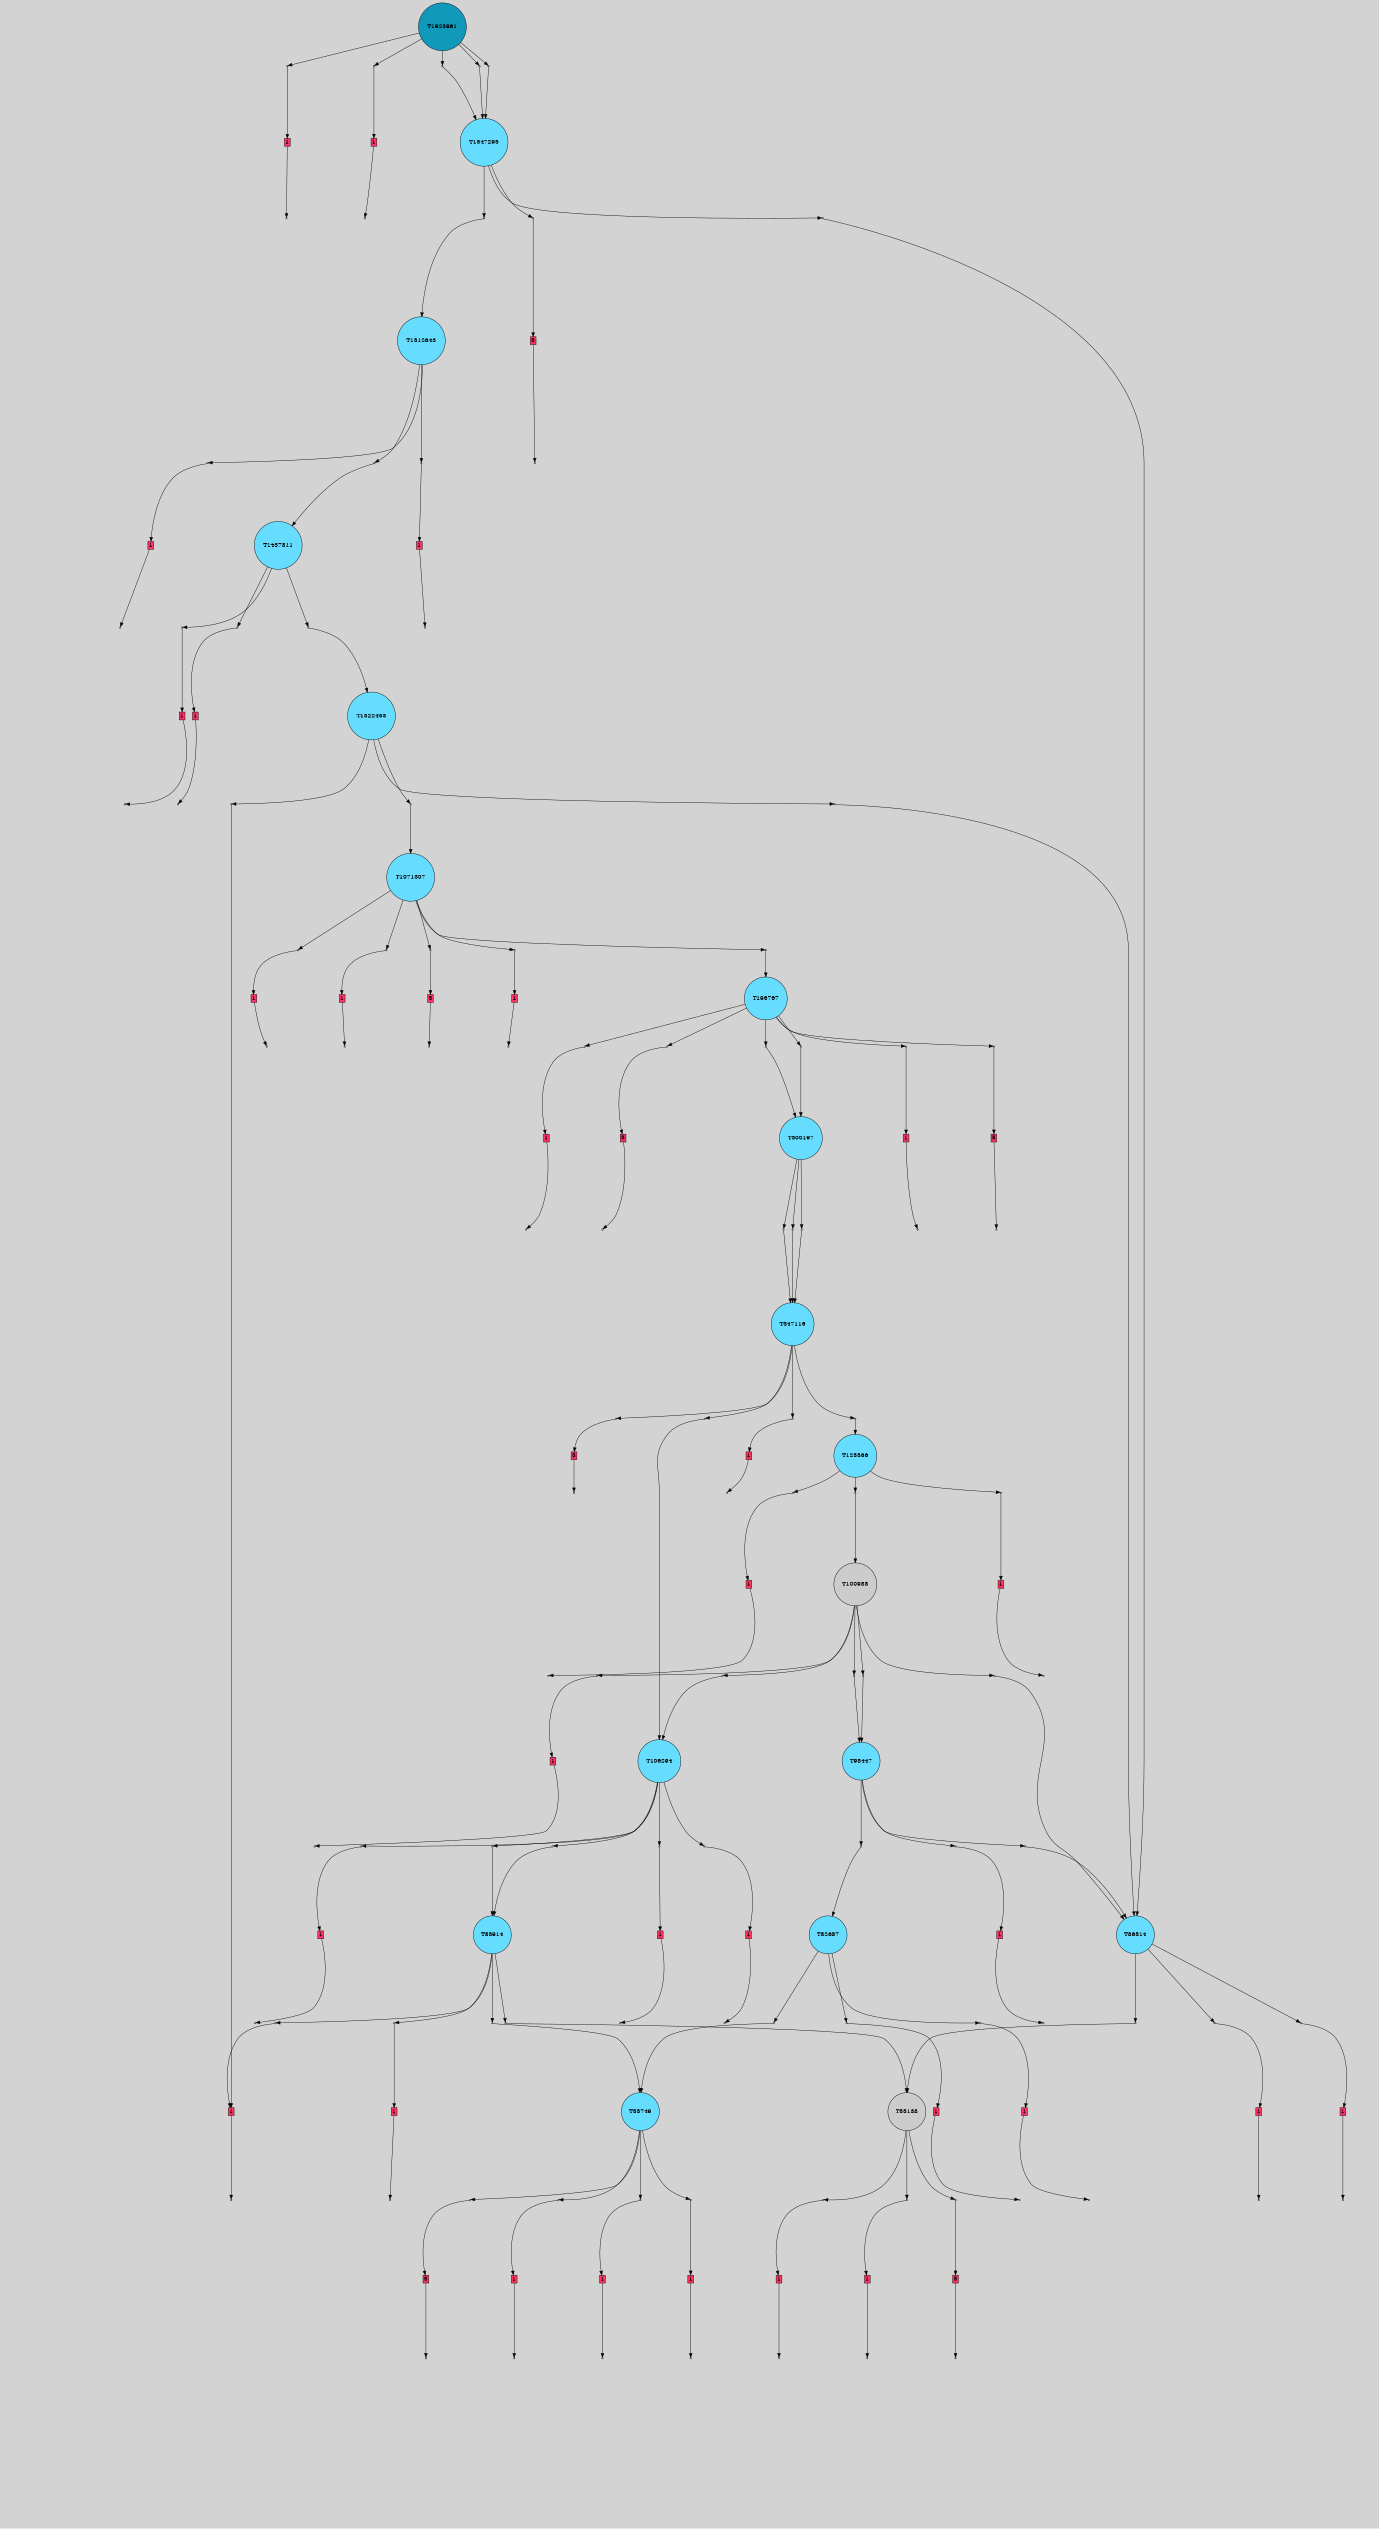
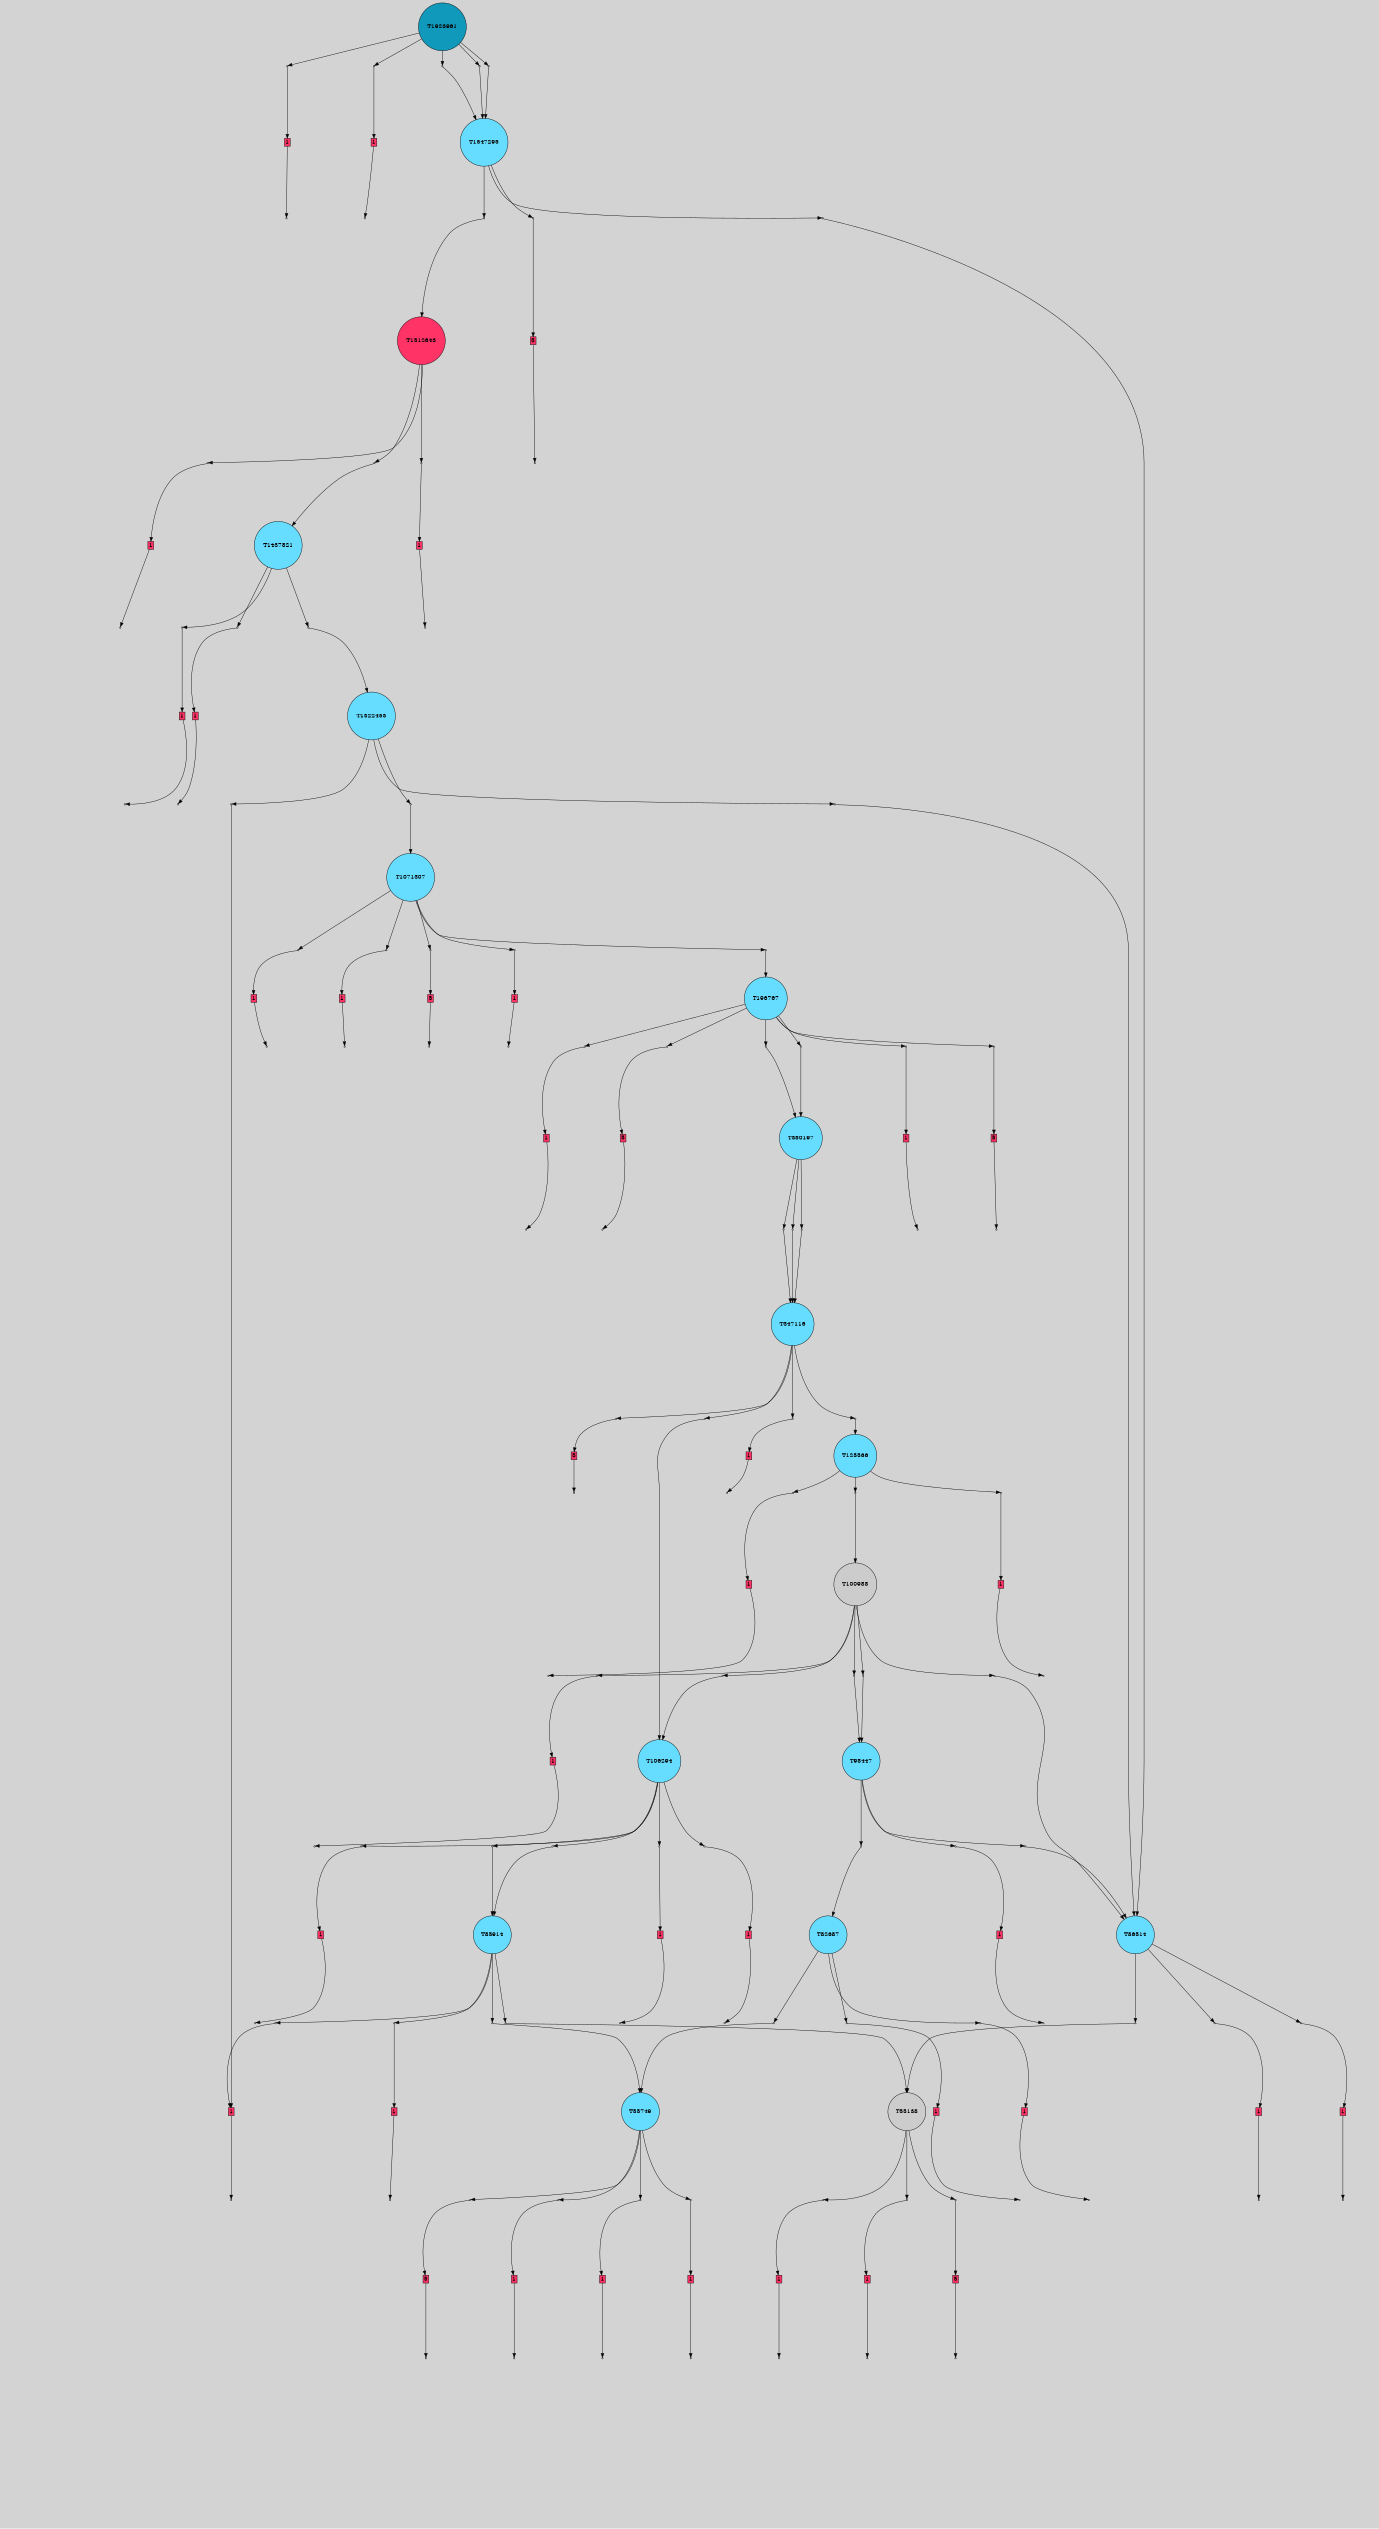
node "T1512643": fillcolor #66ddff -> #ff3366
node "T1437811": label "T1437811" -> "T1437821"
node "T300197": label "T300197" -> "T380197"
